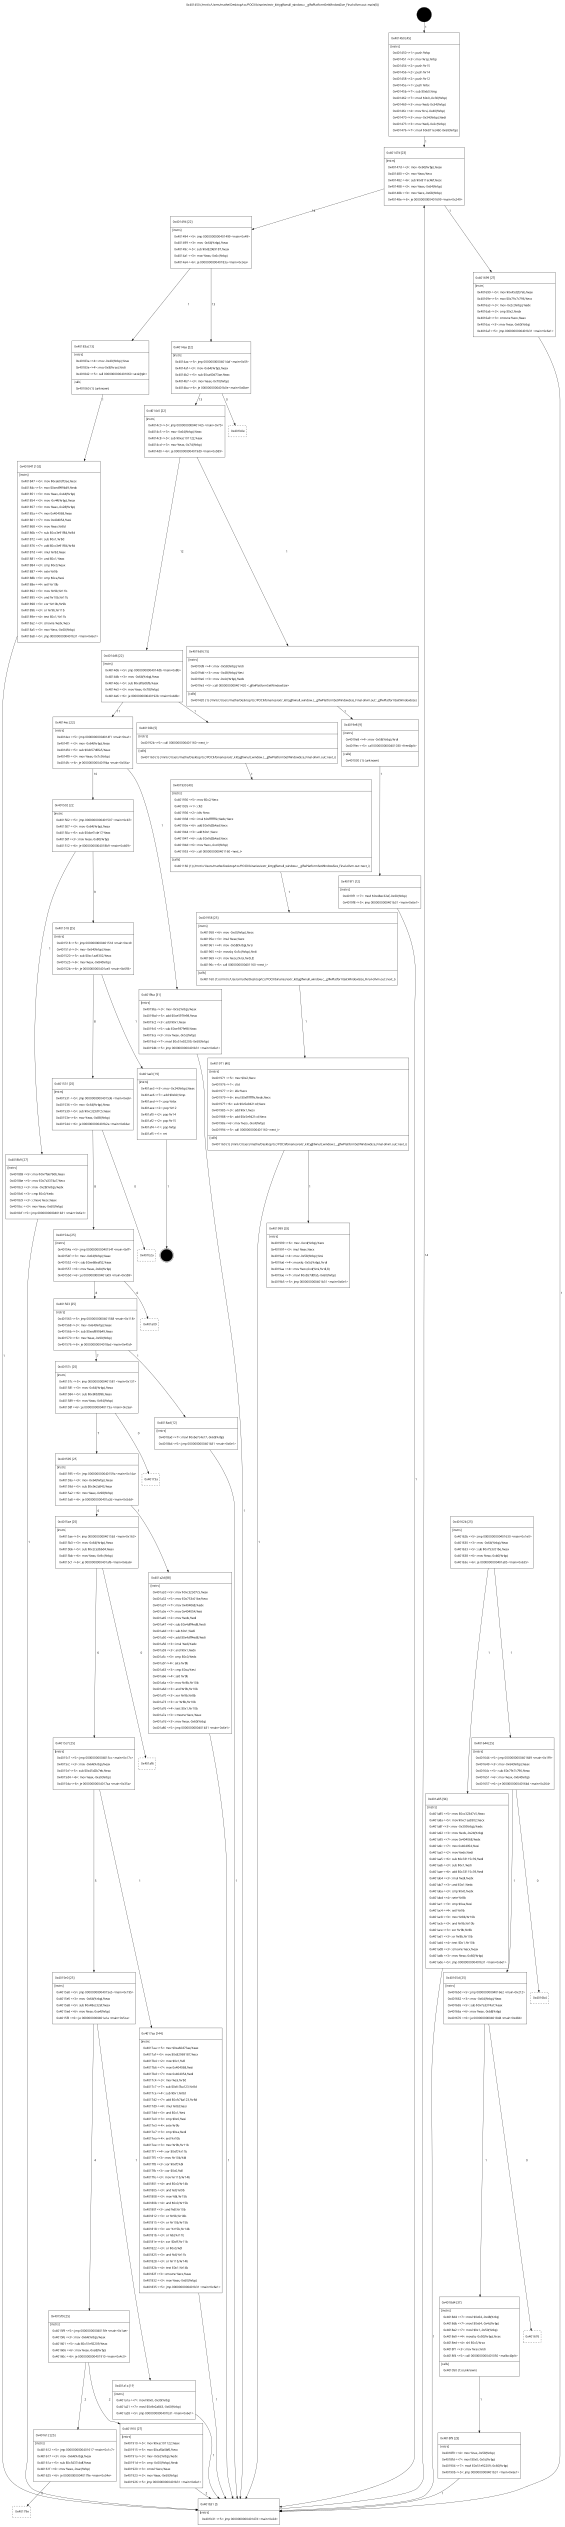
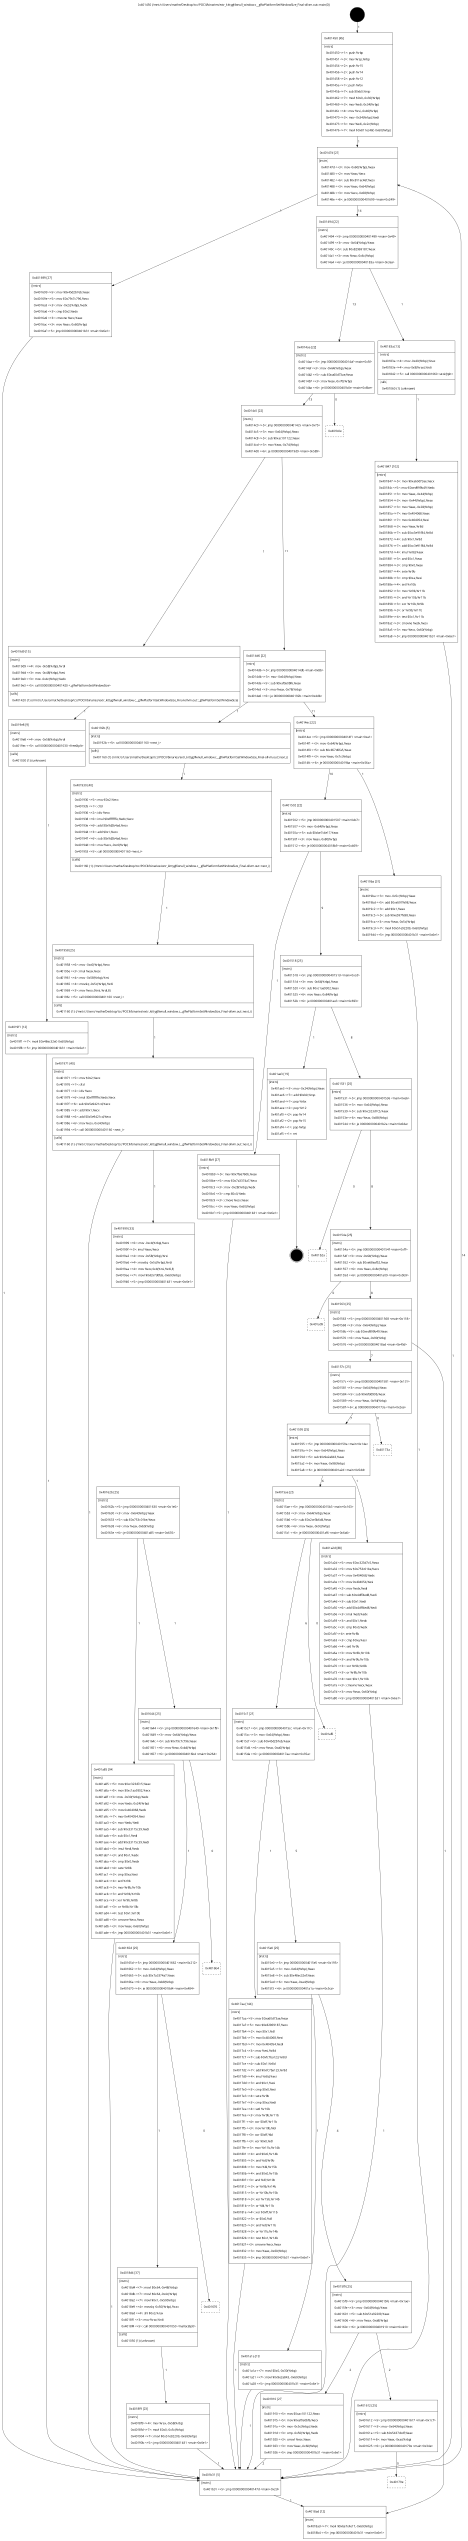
edge "0x4018ad [12]" -> "0x401b31 [5]": reversed
